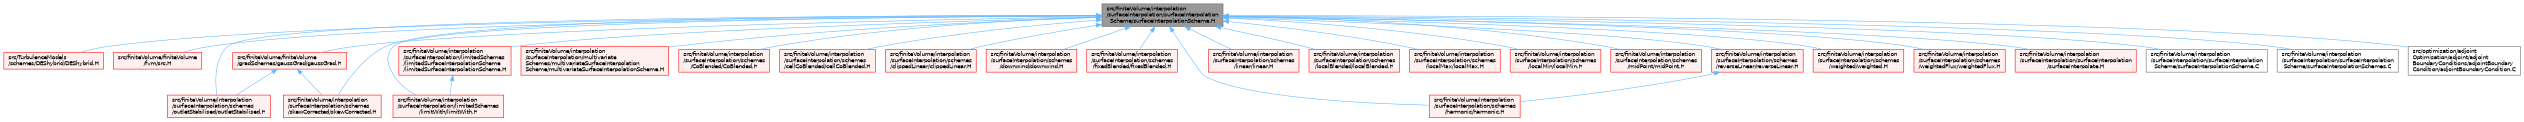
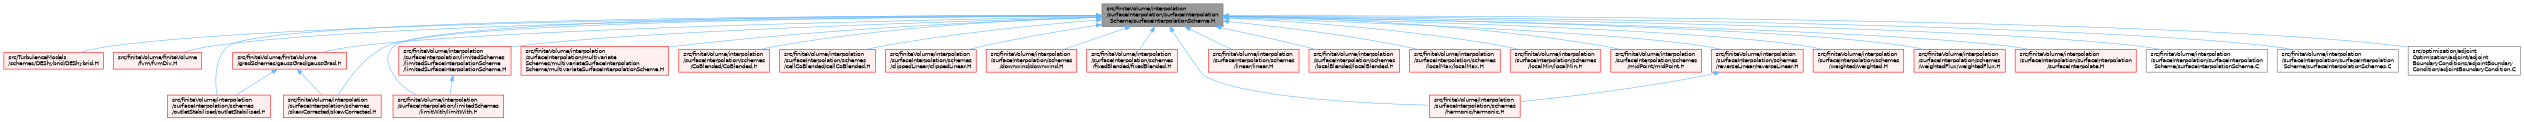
node "src/finiteVolume/finiteVolume /fvm/src.H": label "src/finiteVolume/finiteVolume /fvm/src.H" -> "src/finiteVolume/finiteVolume /fvm/fvmDiv.H"
